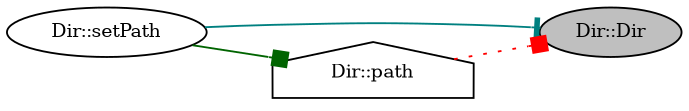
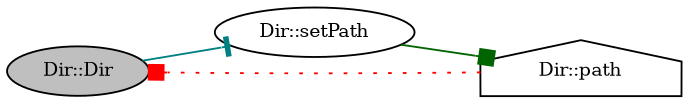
edge "Dir::setPath" -> "Dir::Dir": reversed
